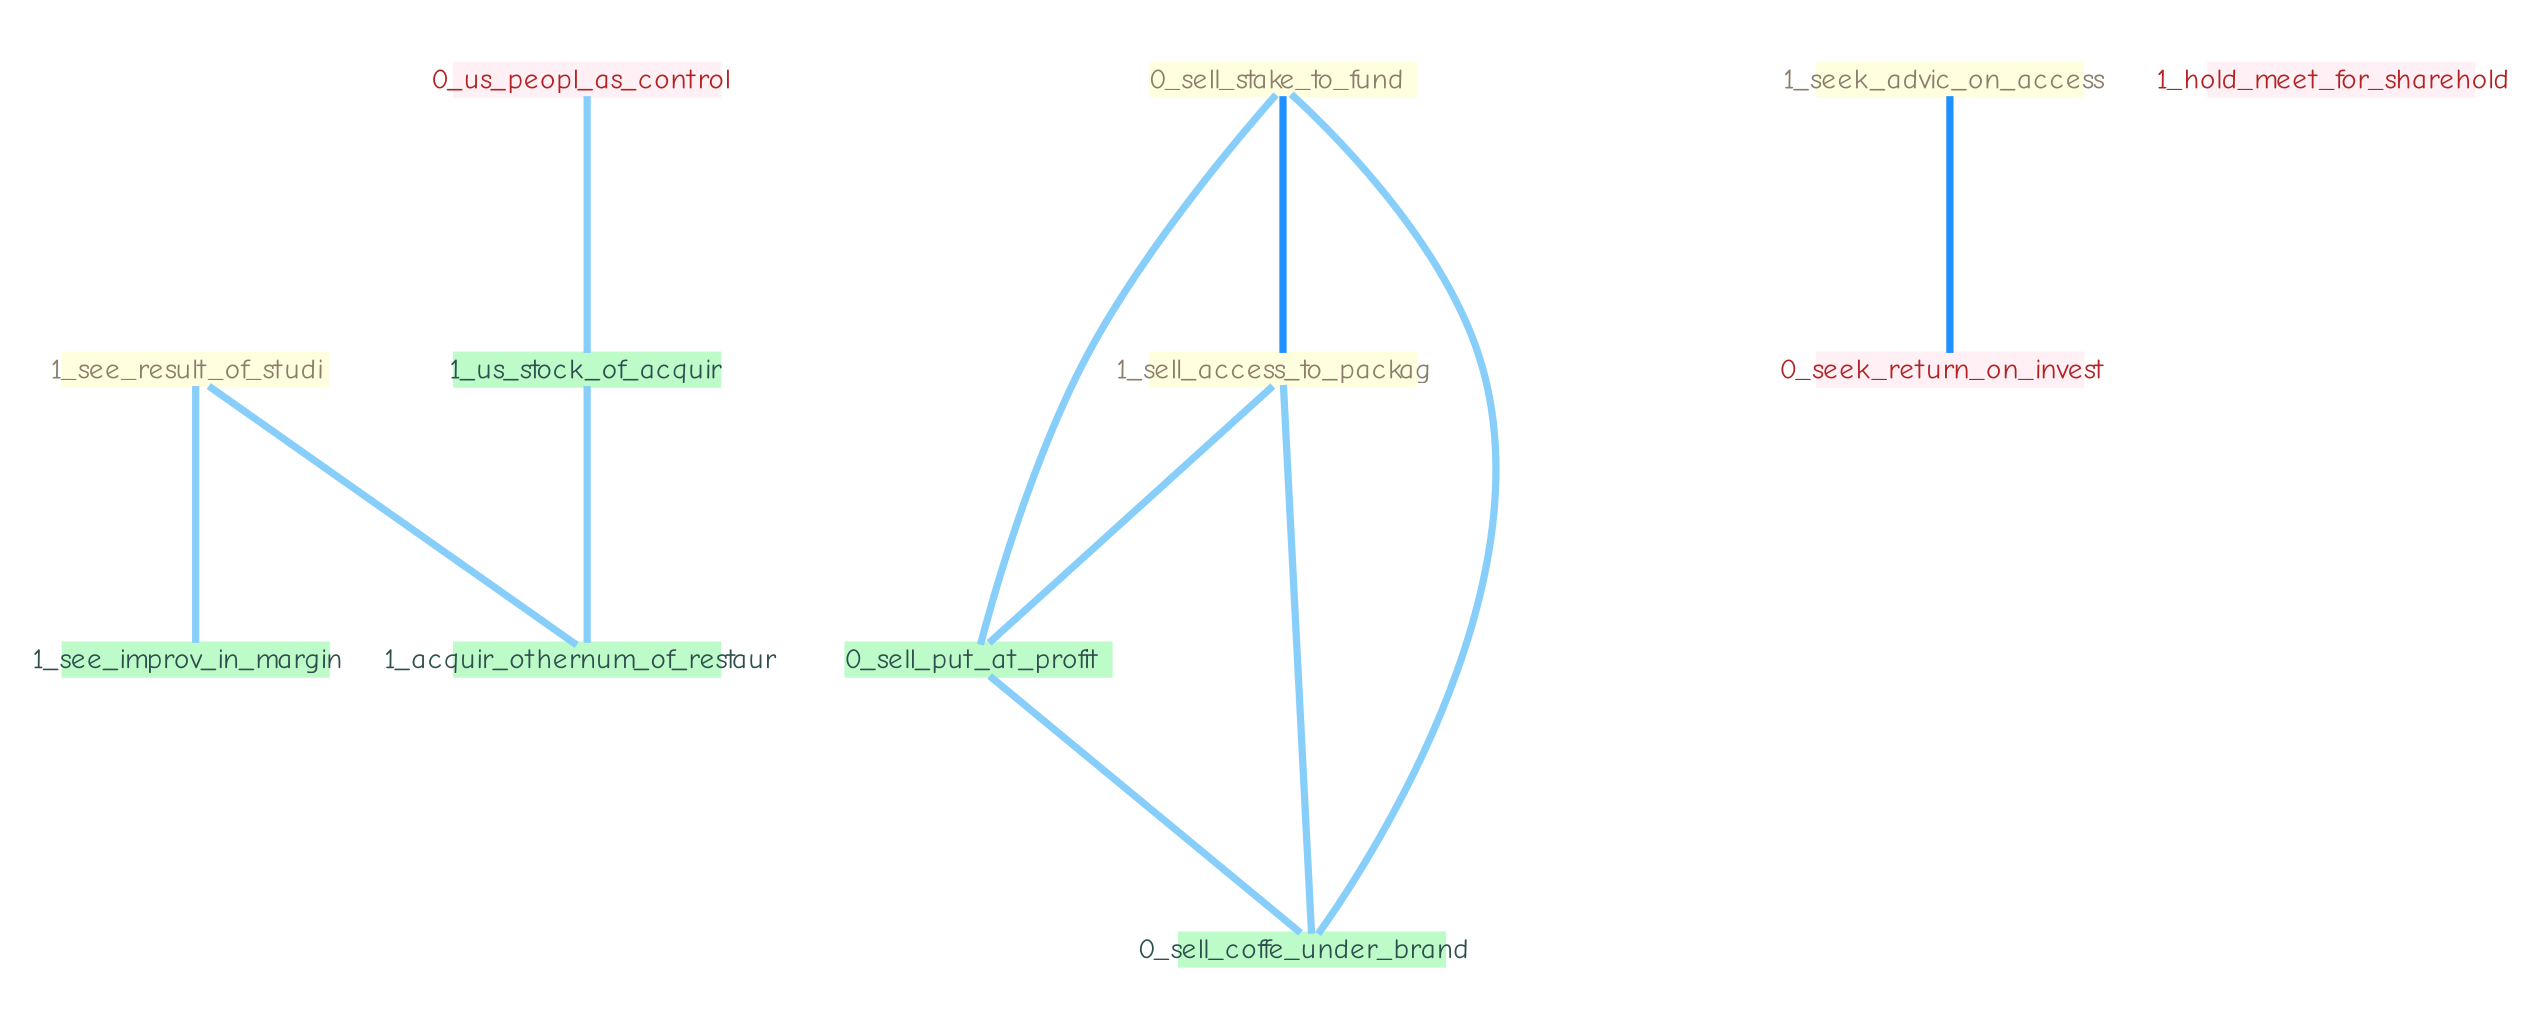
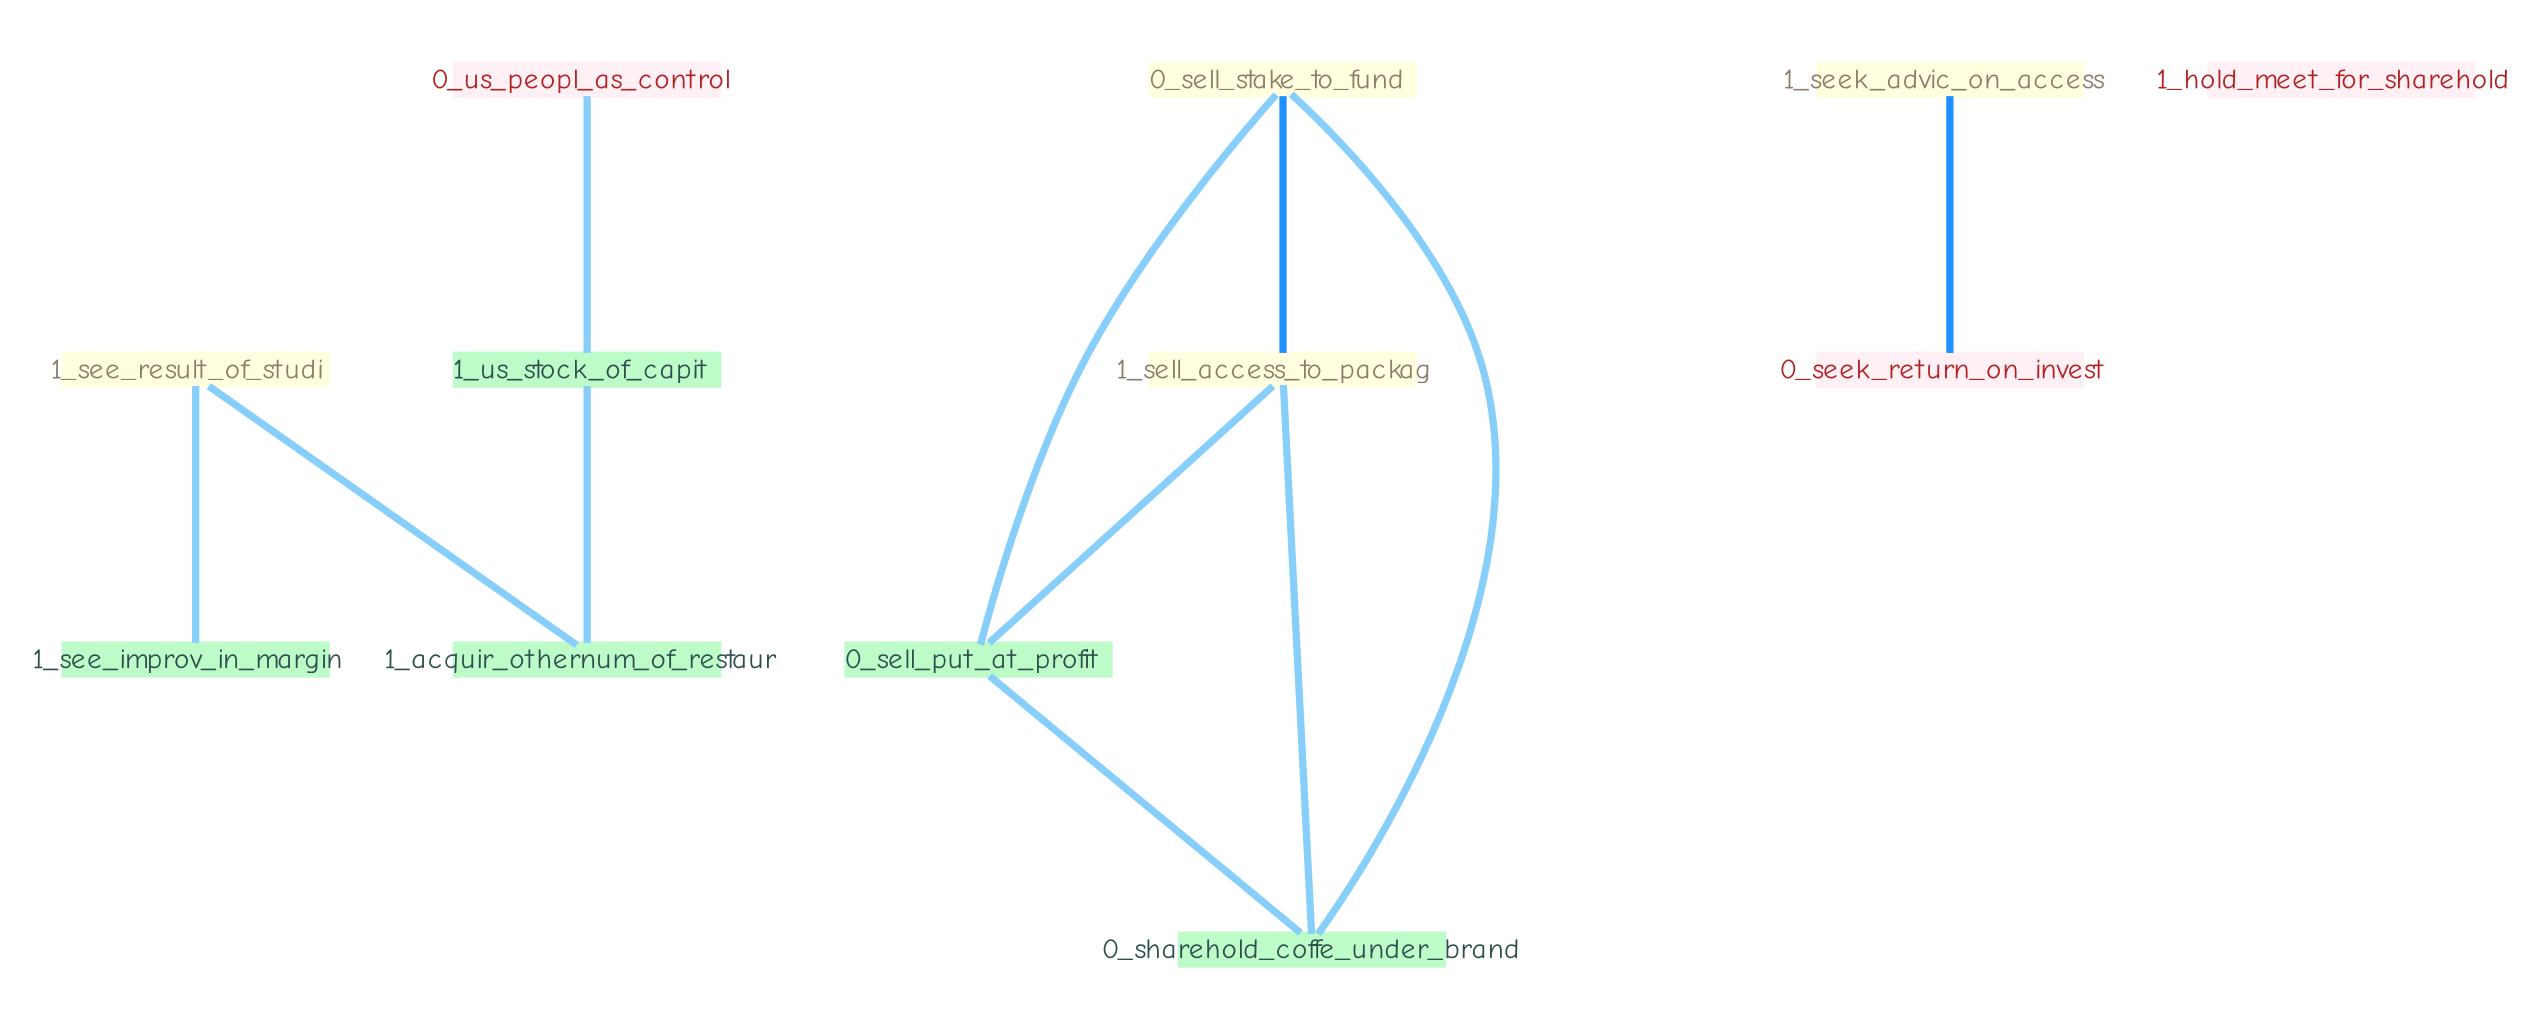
node "1_us_stock_of_acquir": label "1_us_stock_of_acquir" -> "1_us_stock_of_capit"
node "0_sell_coffe_under_brand": label "0_sell_coffe_under_brand" -> "0_sharehold_coffe_under_brand"
